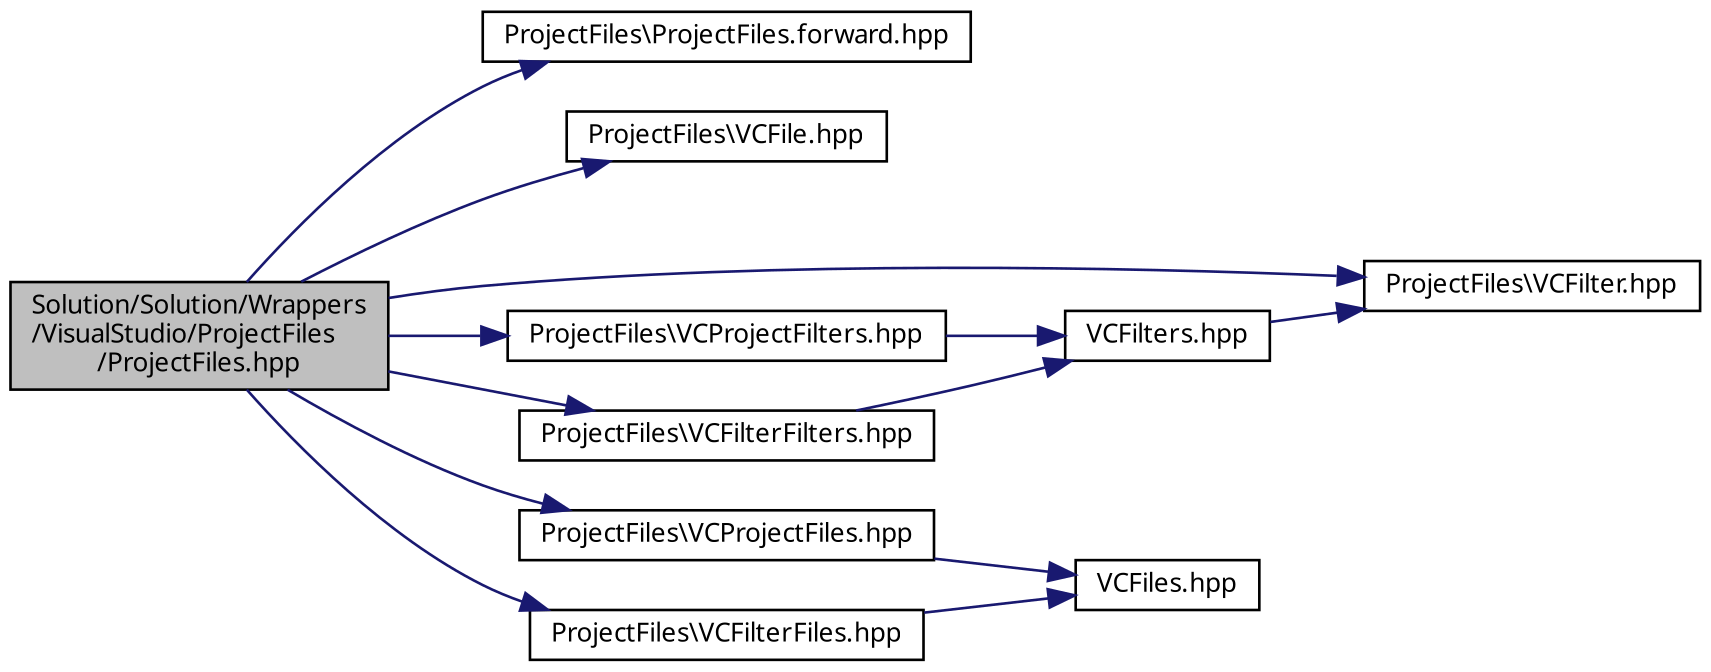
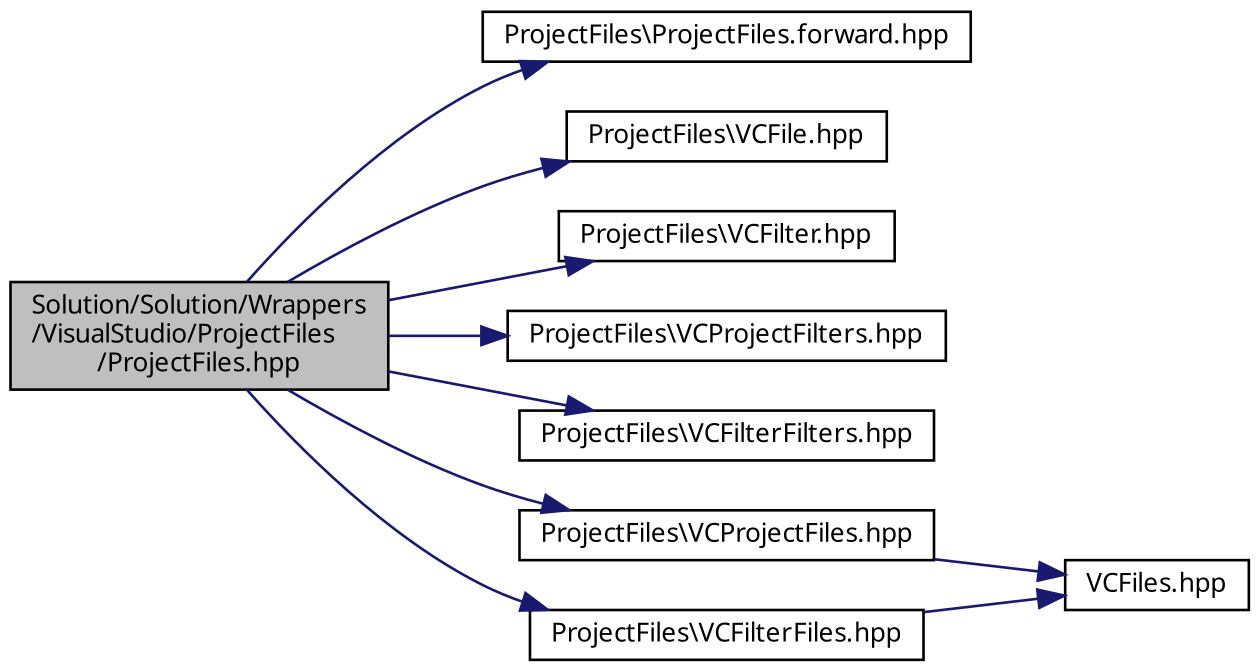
node "VCFilters.hpp": removed
